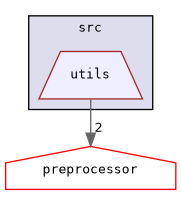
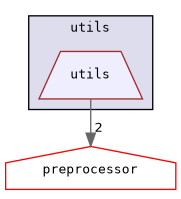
cluster "src": label "src" -> "utils"
